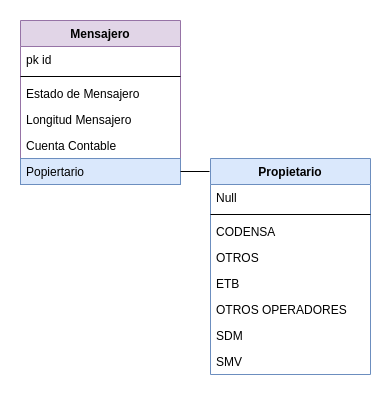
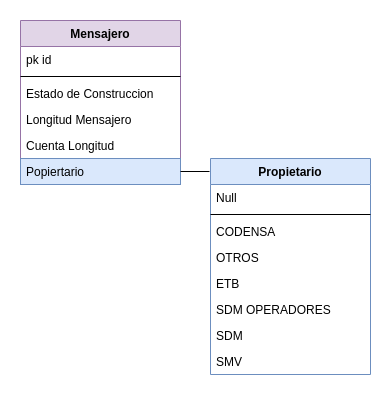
node "Estado de Mensajero": label "Estado de Mensajero" -> "Estado de Construccion"
node "Cuenta Contable": label "Cuenta Contable" -> "Cuenta Longitud"
node "OTROS OPERADORES": label "OTROS OPERADORES" -> "SDM OPERADORES"
